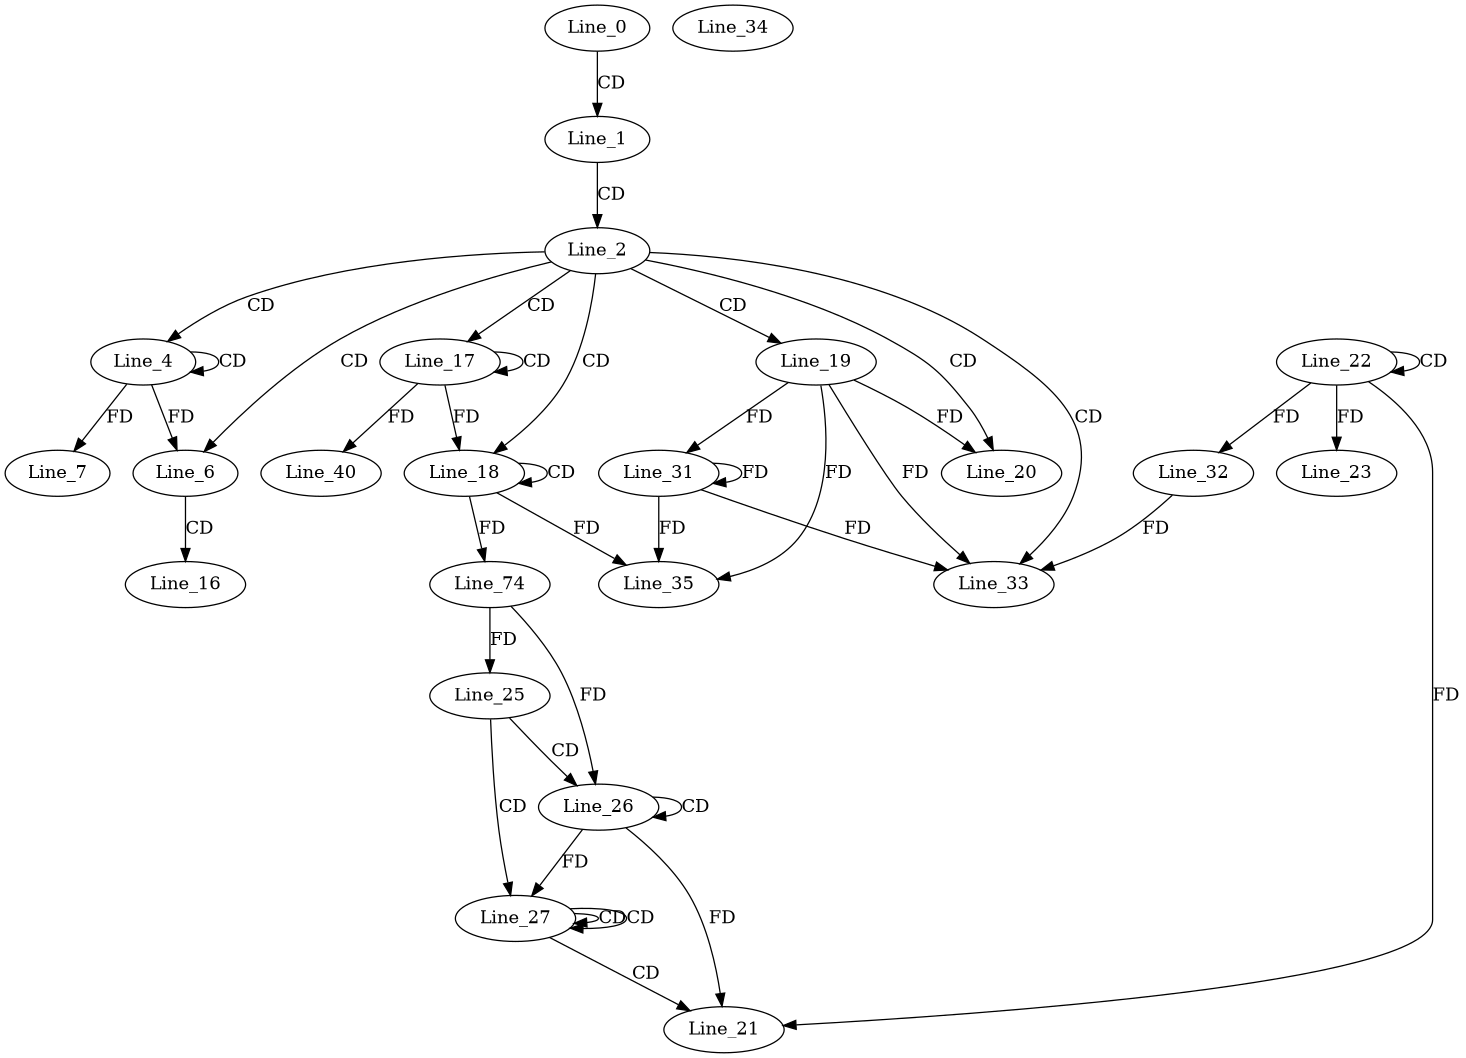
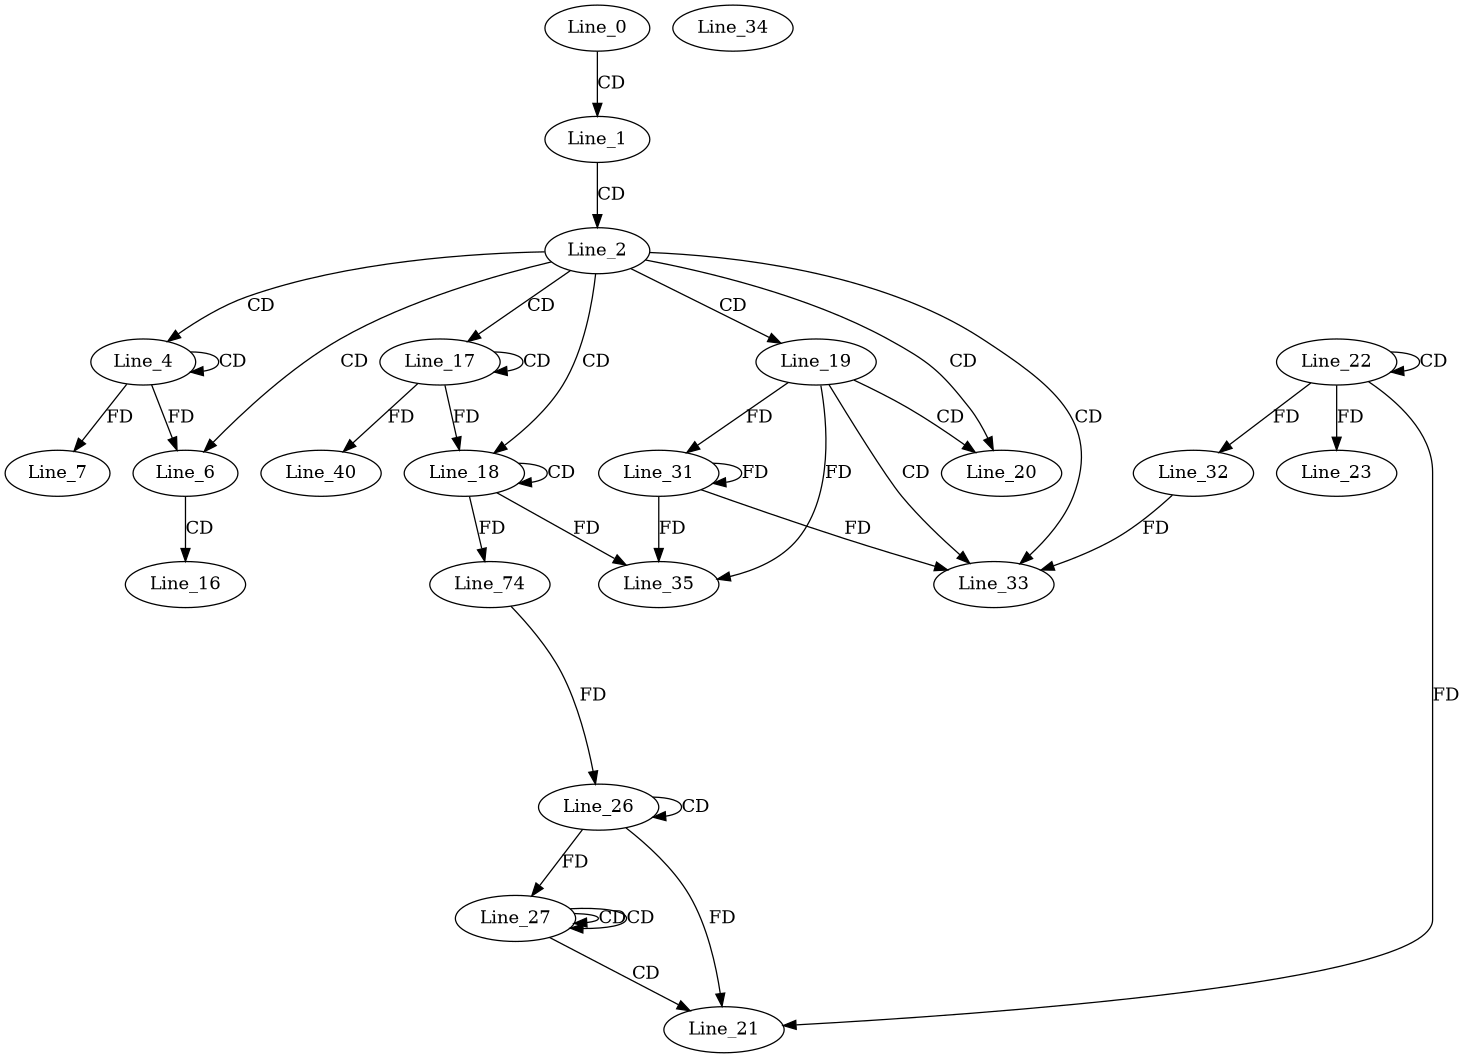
edge "Line_19" -> "Line_20": label "FD" -> "CD"
edge "Line_19" -> "Line_33": label "FD" -> "CD"
node "Line_25": removed
